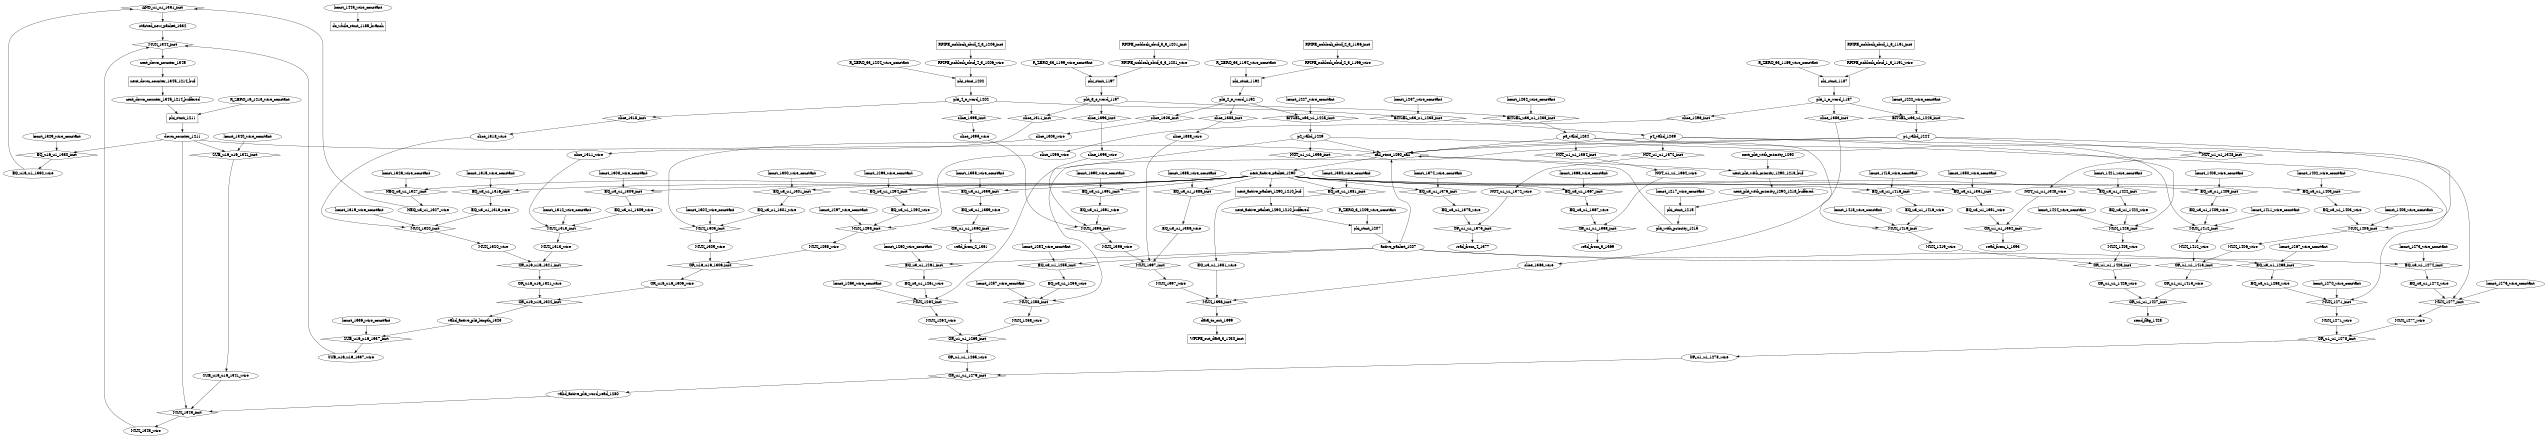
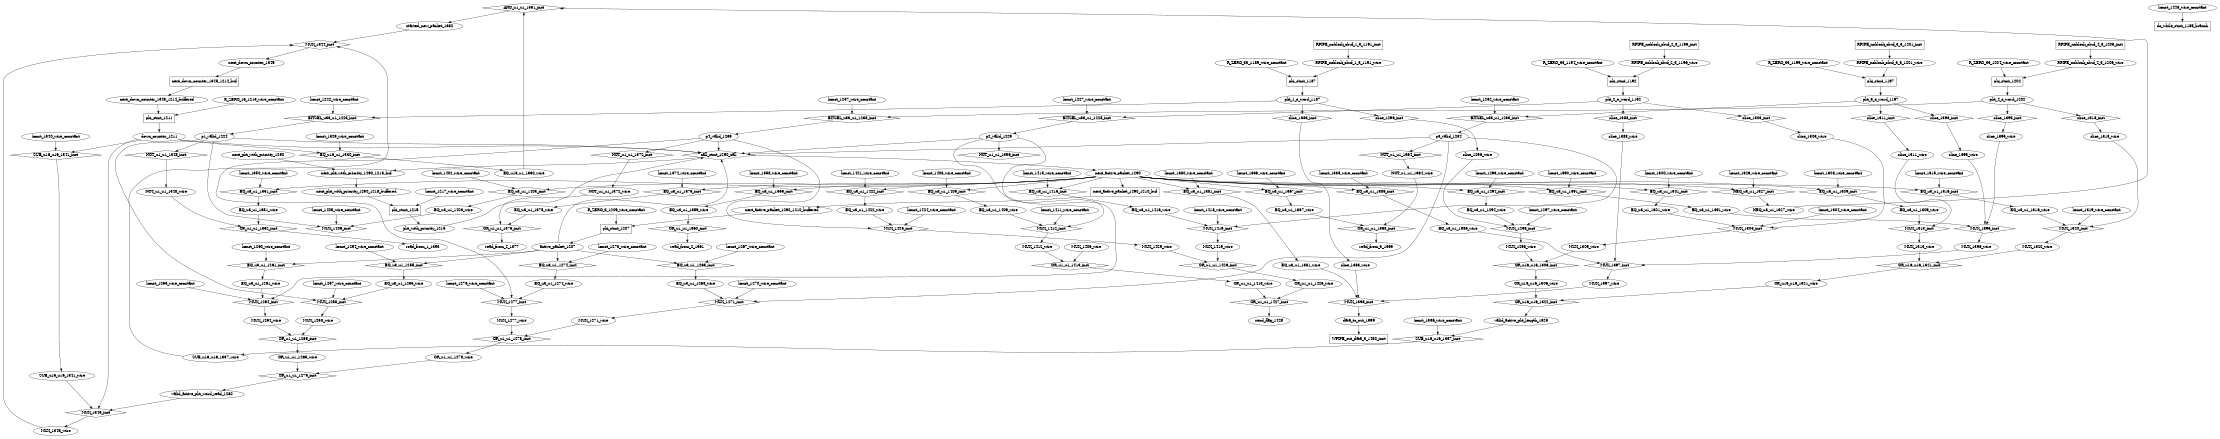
node "konst_1312_wire_constant": removed
edge "MUX_1406_inst" -> "MUX_1406_wire": removed
